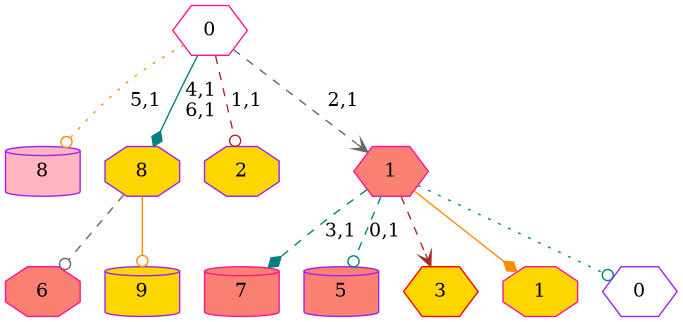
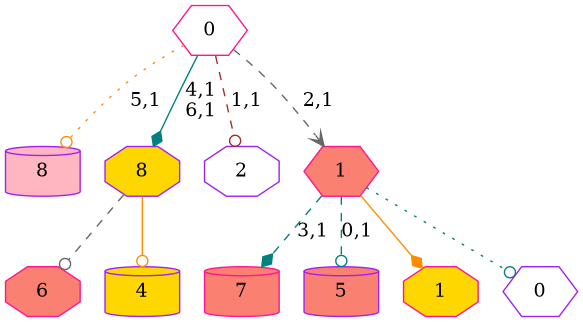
node "2": fillcolor gold -> white
node "9": label "9" -> "4"
node "3": removed
